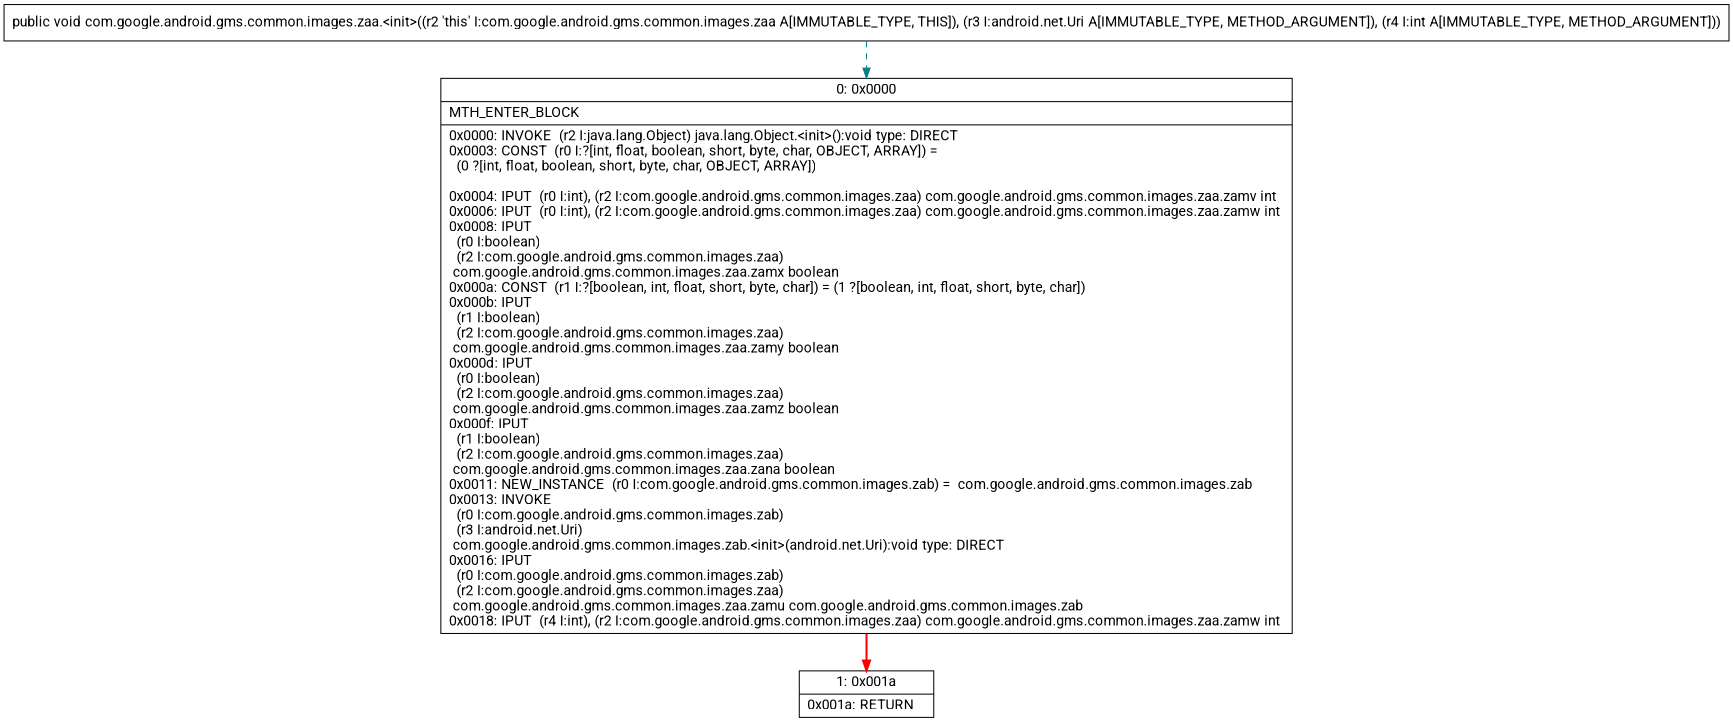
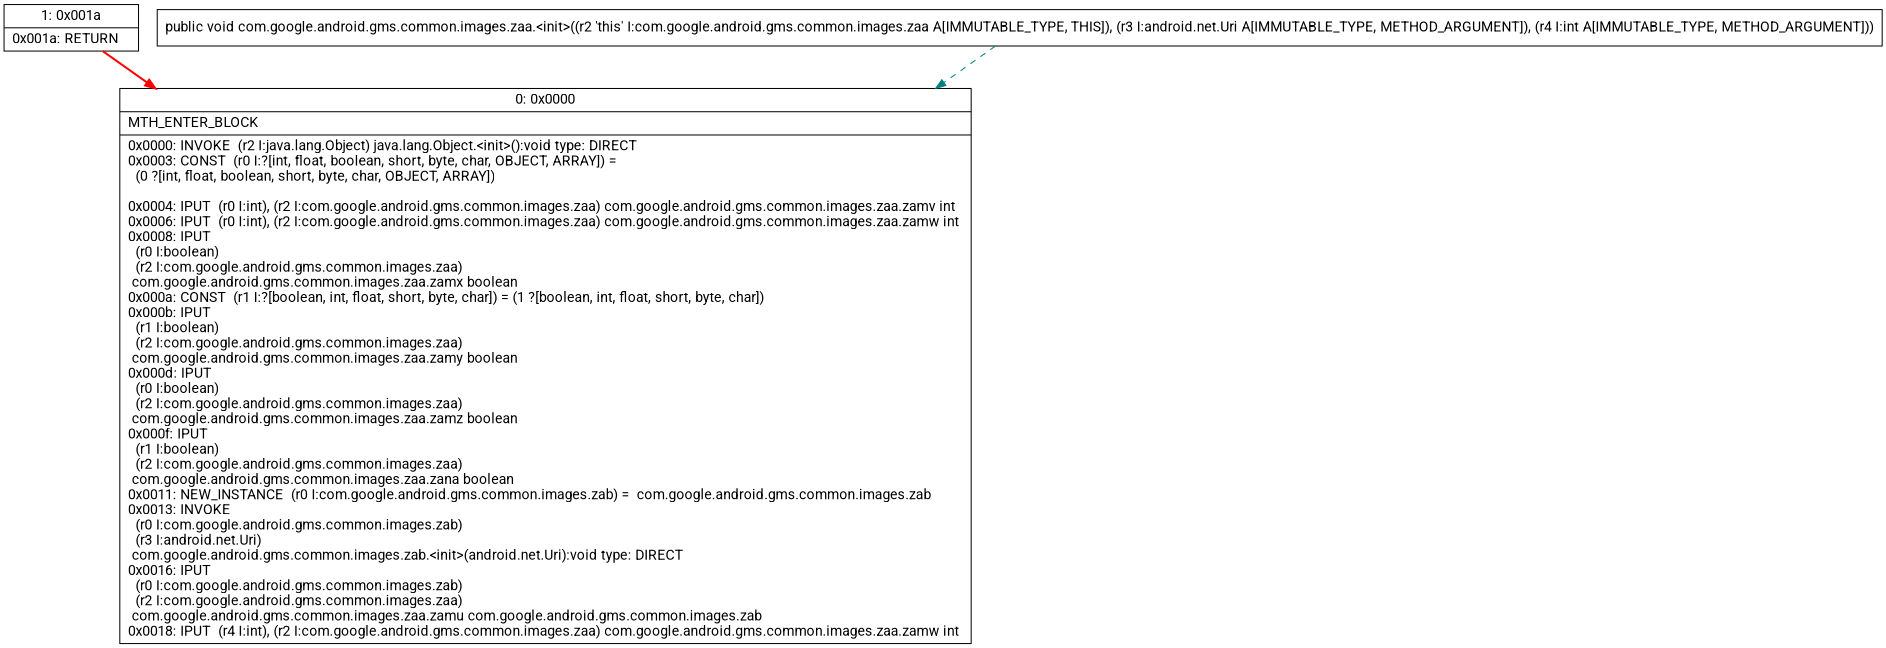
edge "0: 0x0000" -> "1: 0x001a": reversed
